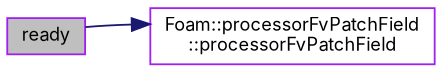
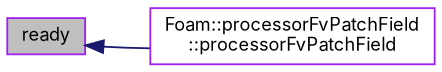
edge "ready" -> "Foam::processorFvPatchField ::processorFvPatchField": reversed
